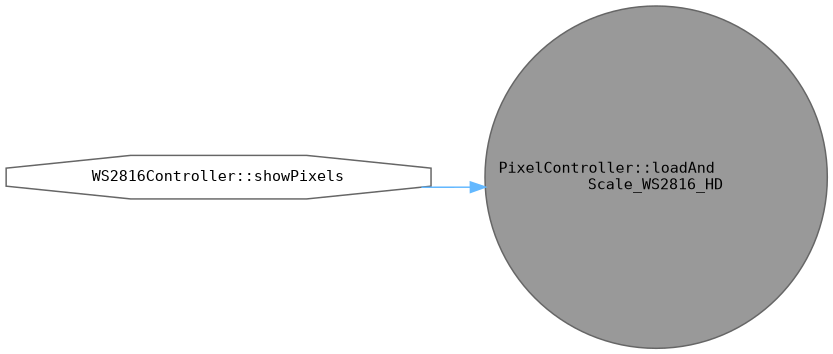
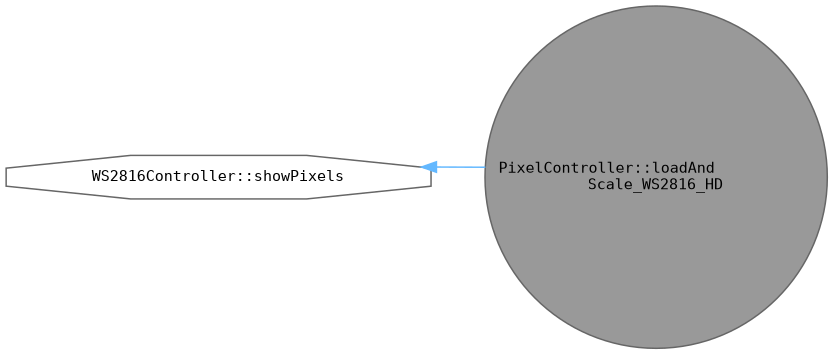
edge "WS2816Controller::showPixels" -> "PixelController::loadAnd Scale_WS2816_HD": reversed
